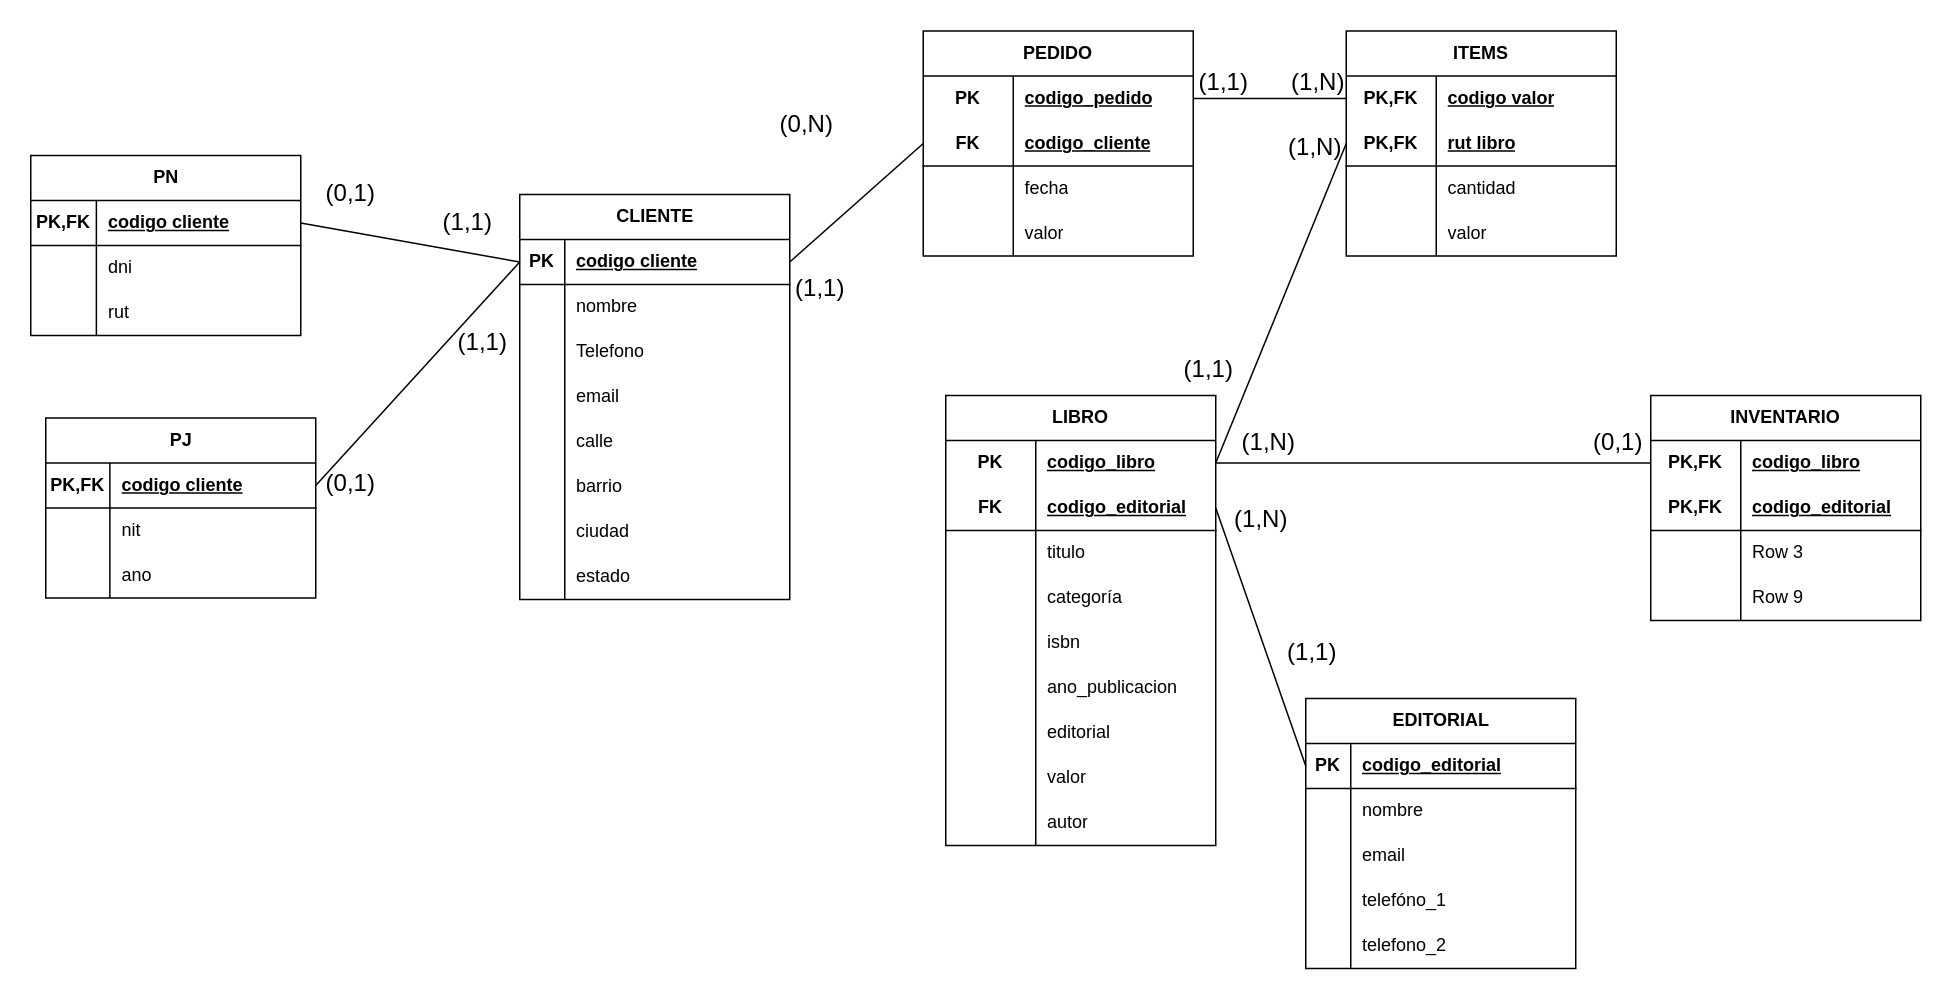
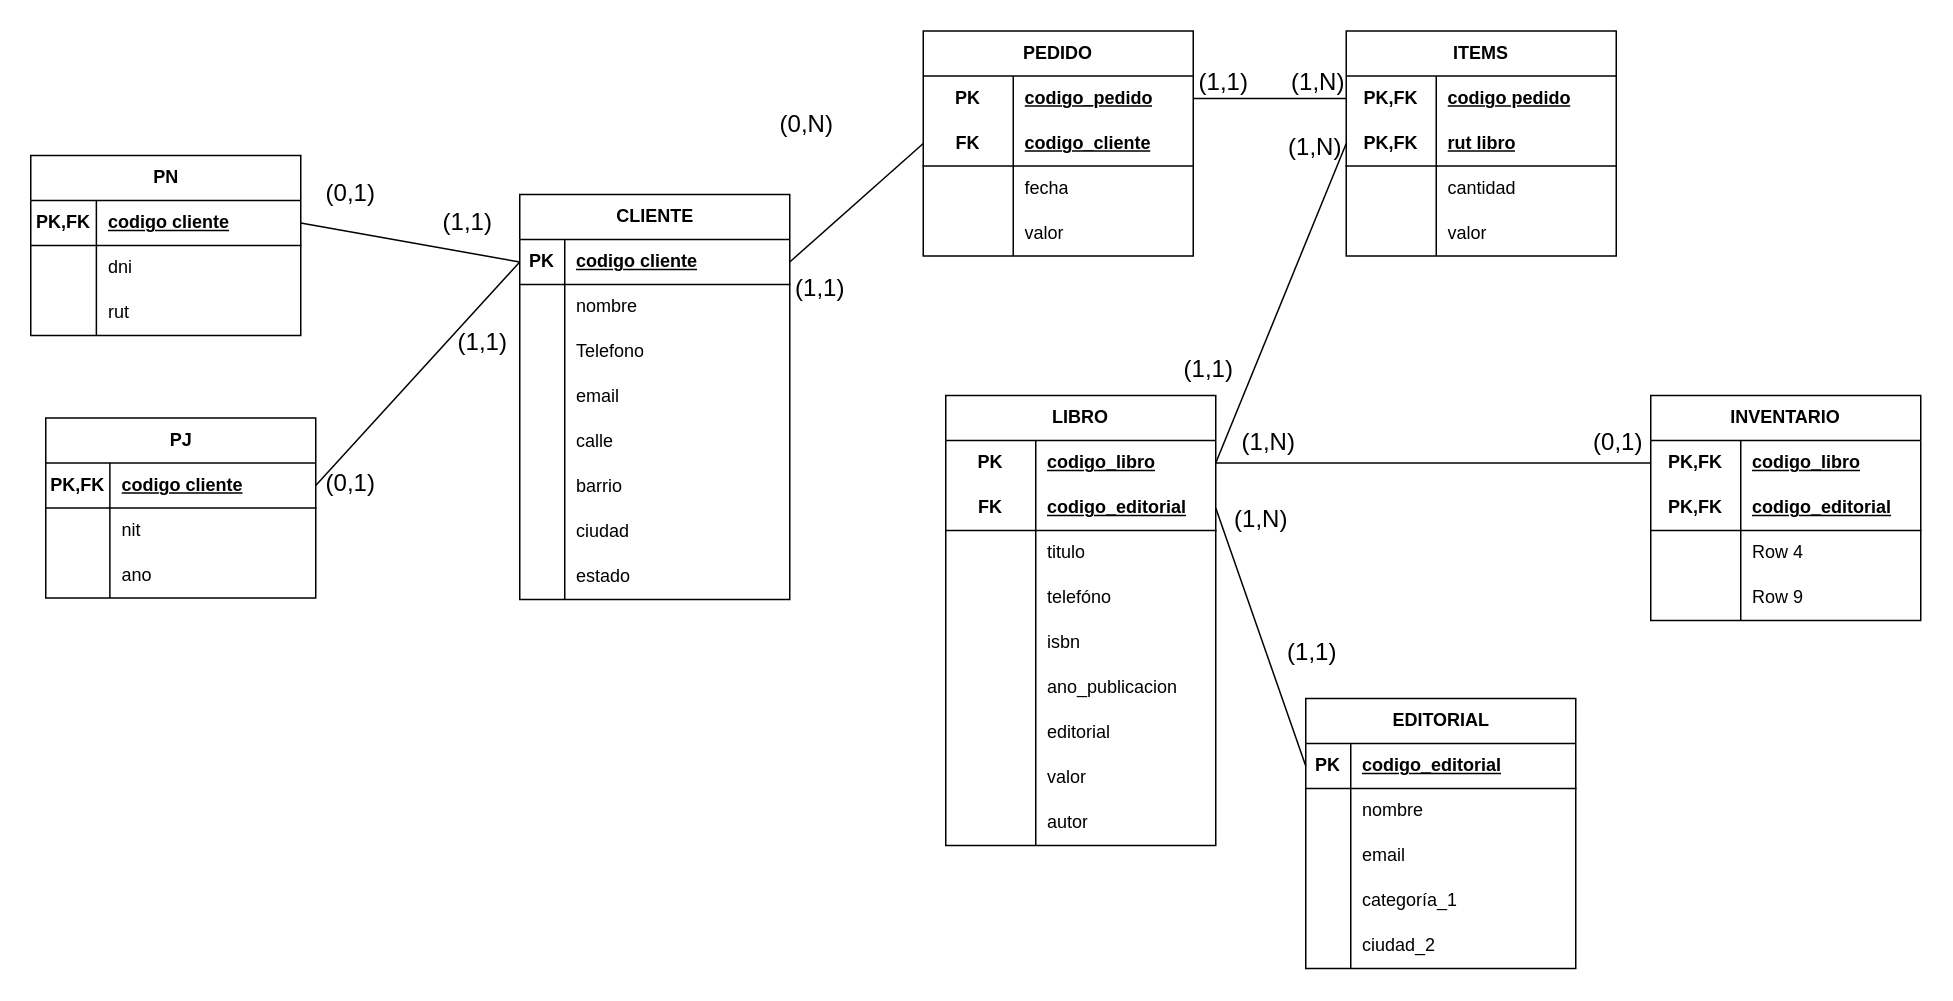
node "codigo valor": label "codigo valor" -> "codigo pedido"
node "Row 3": label "Row 3" -> "Row 4"
node "categoría": label "categoría" -> "telefóno"
node "telefóno_1": label "telefóno_1" -> "categoría_1"
node "telefono_2": label "telefono_2" -> "ciudad_2"
